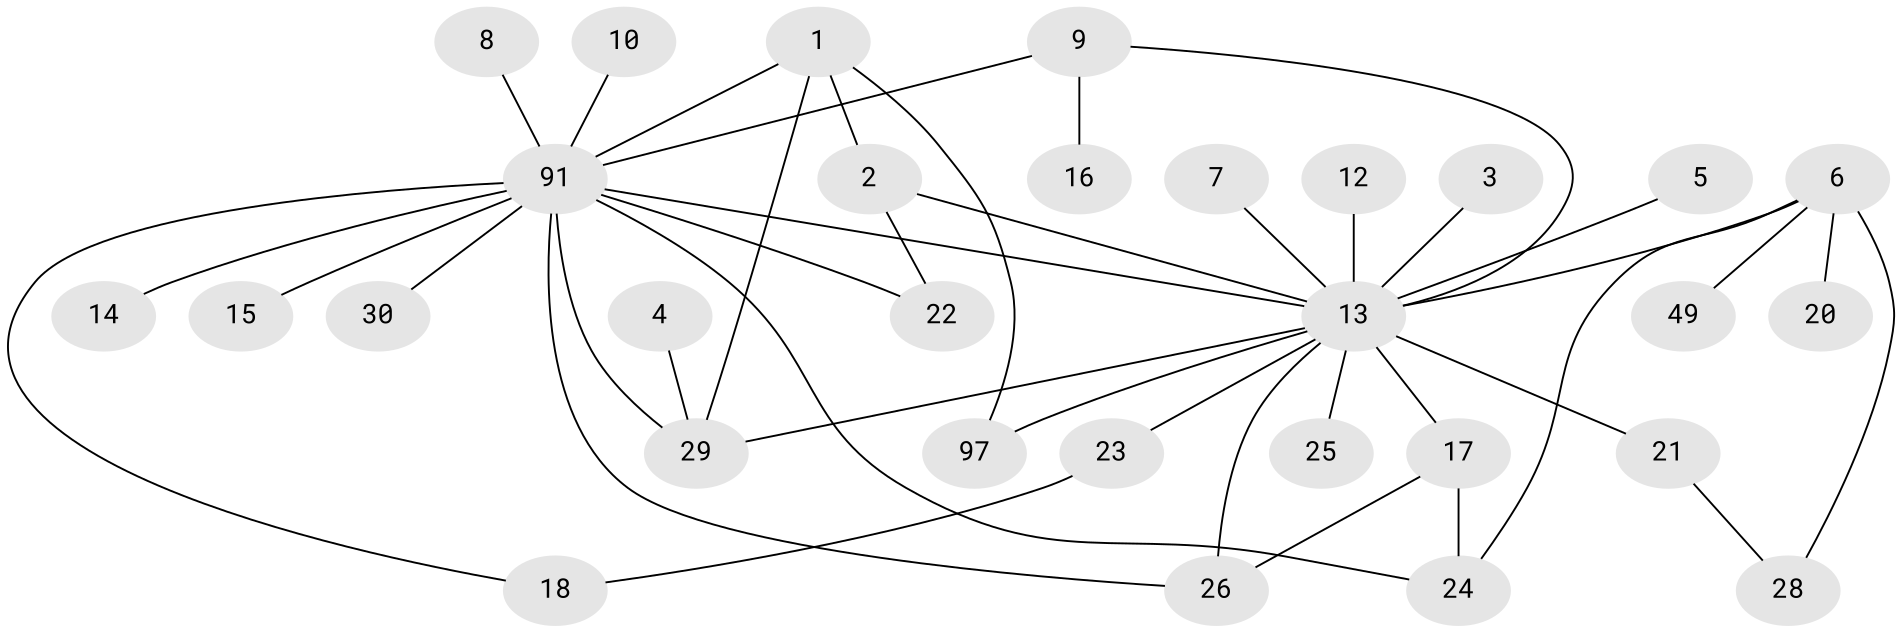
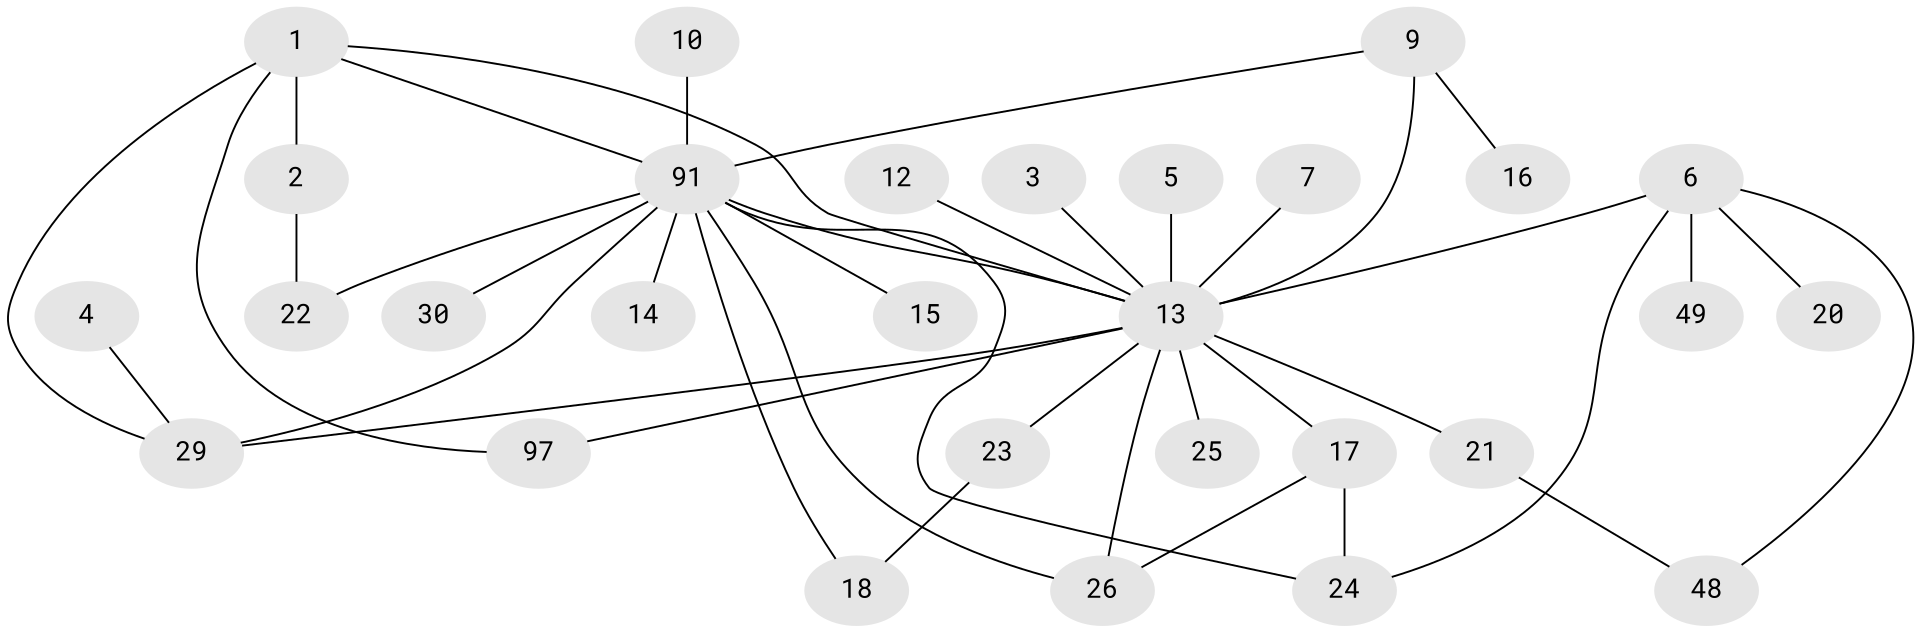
node "8": removed
edge "2" -- "13": now "1" -- "13"
node "28": label "28" -> "48"
